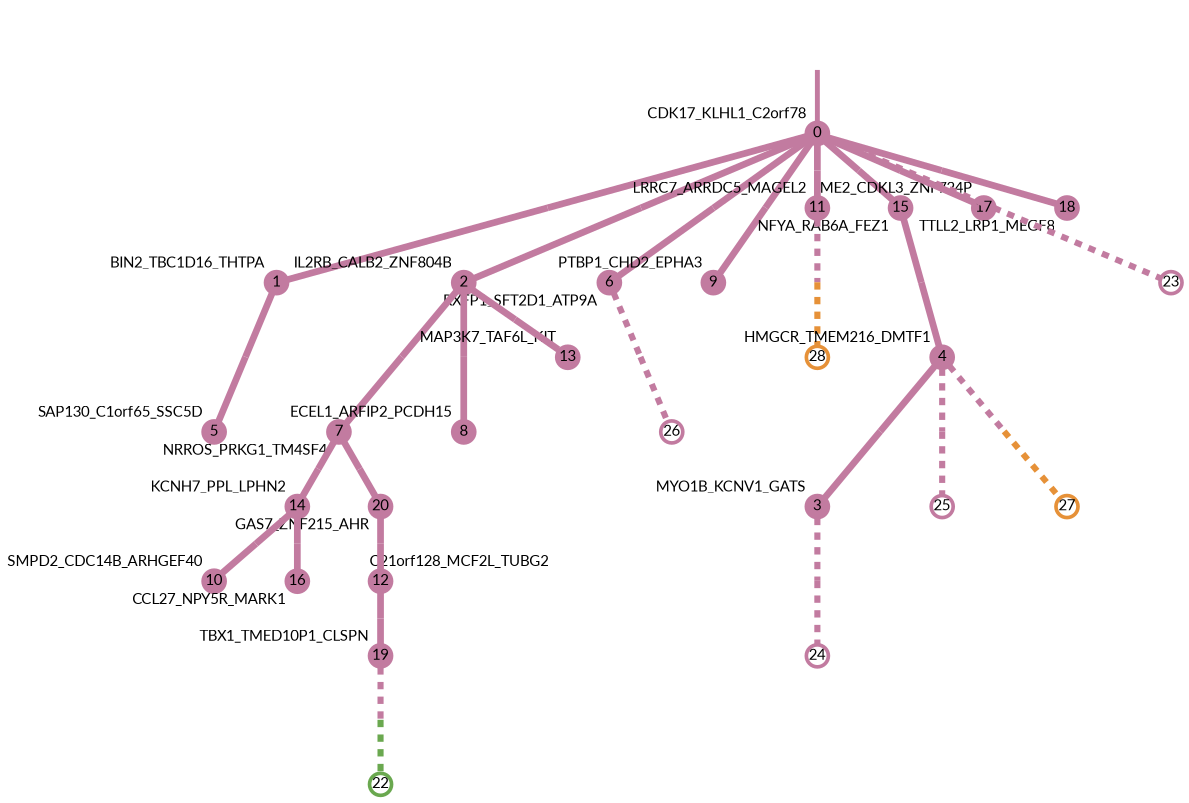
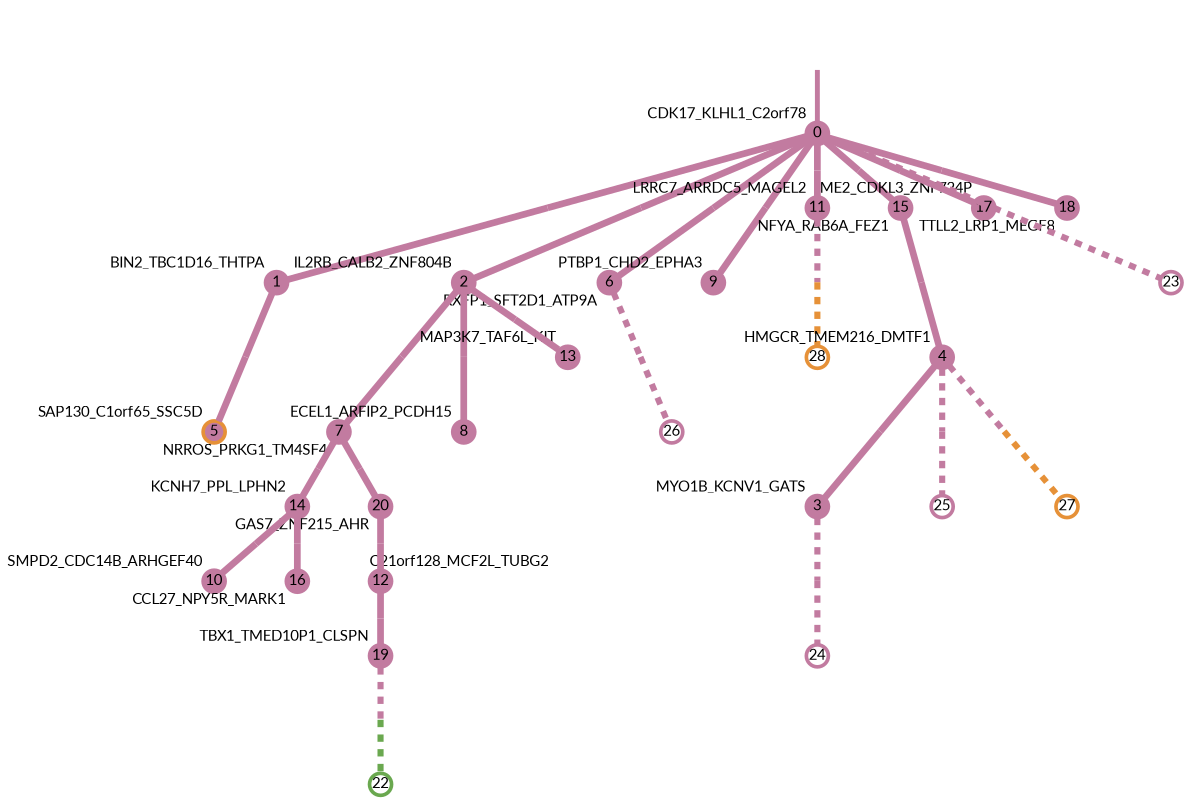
node "5 SAP130_C1orf65_SSC5D": color #c27ba0ff -> #e69138ff
